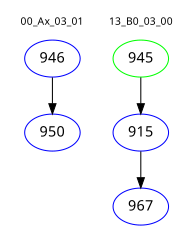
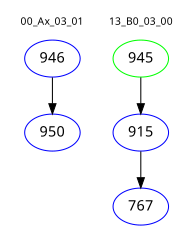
node "967": label "967" -> "767"
